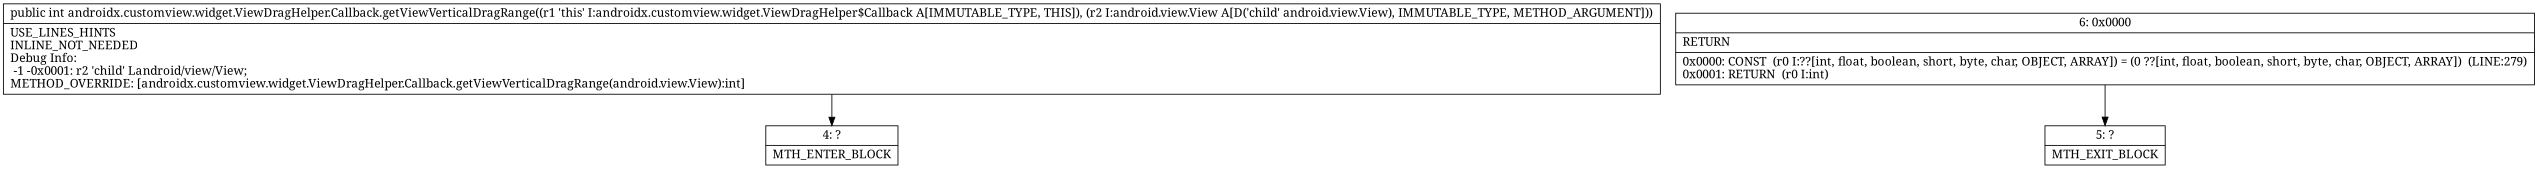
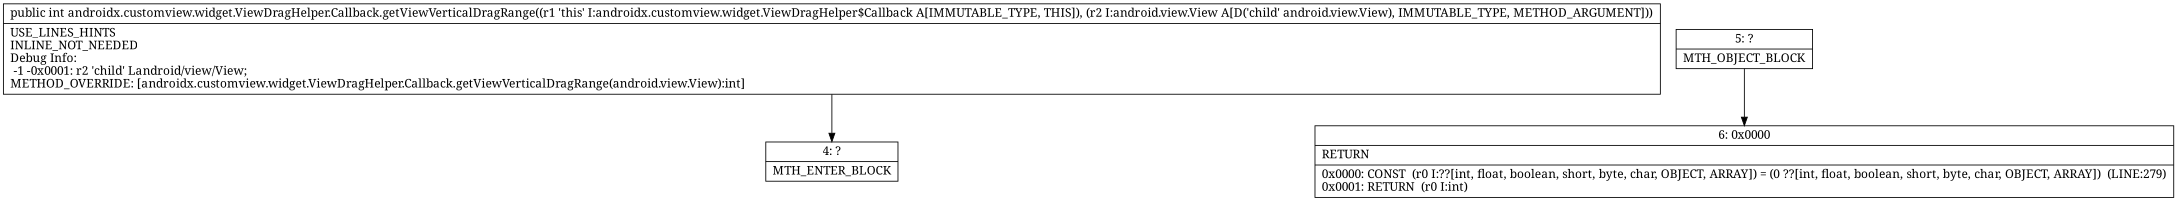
edge "6: 0x0000" -> "5: ?": reversed
node "5: ?": text "MTH_EXIT_BLOCK" -> "MTH_OBJECT_BLOCK"
